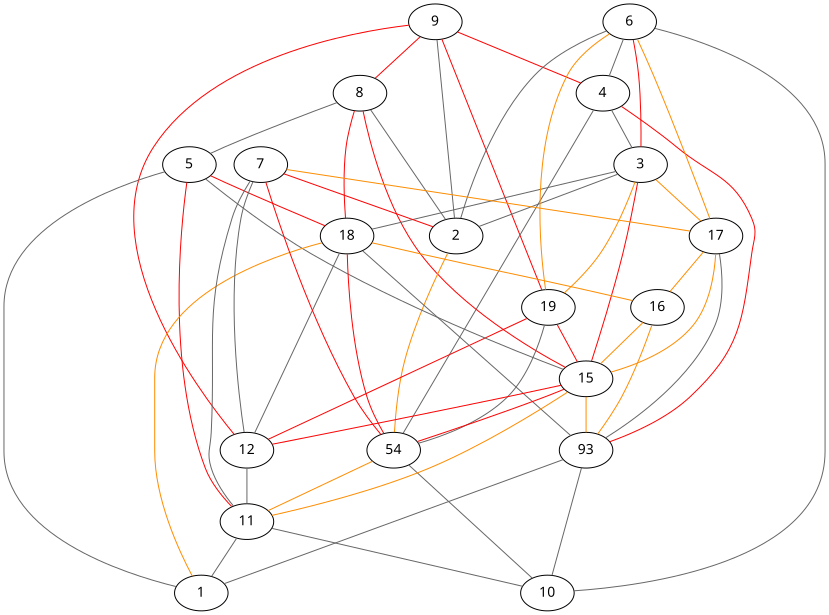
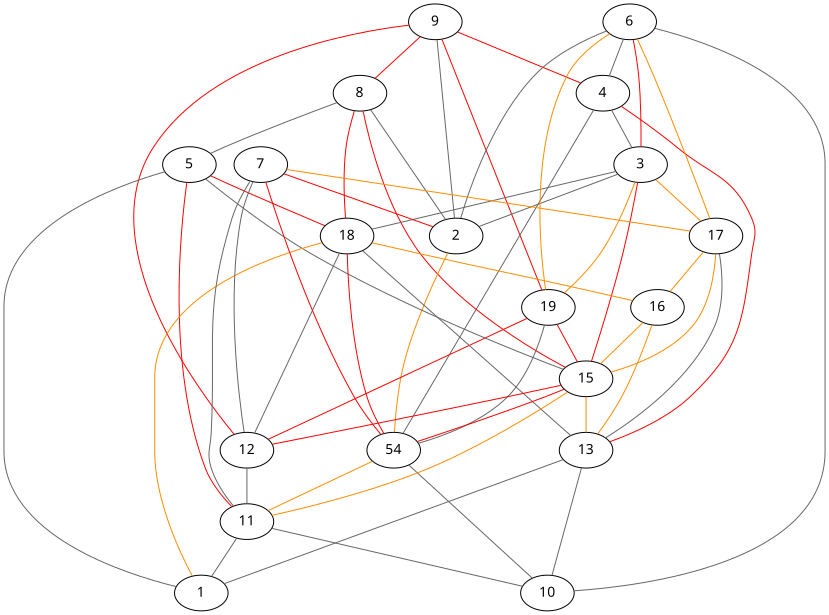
node "93": label "93" -> "13"
